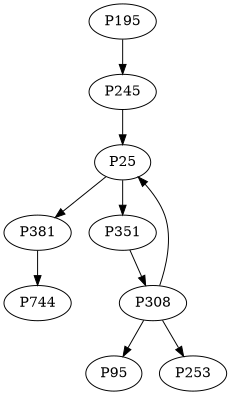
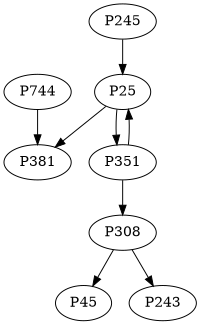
node "P195": removed
edge "P308" -> "P25": now "P351" -> "P25"
edge "P381" -> "P744": reversed
node "P95": label "P95" -> "P45"
node "P253": label "P253" -> "P243"
